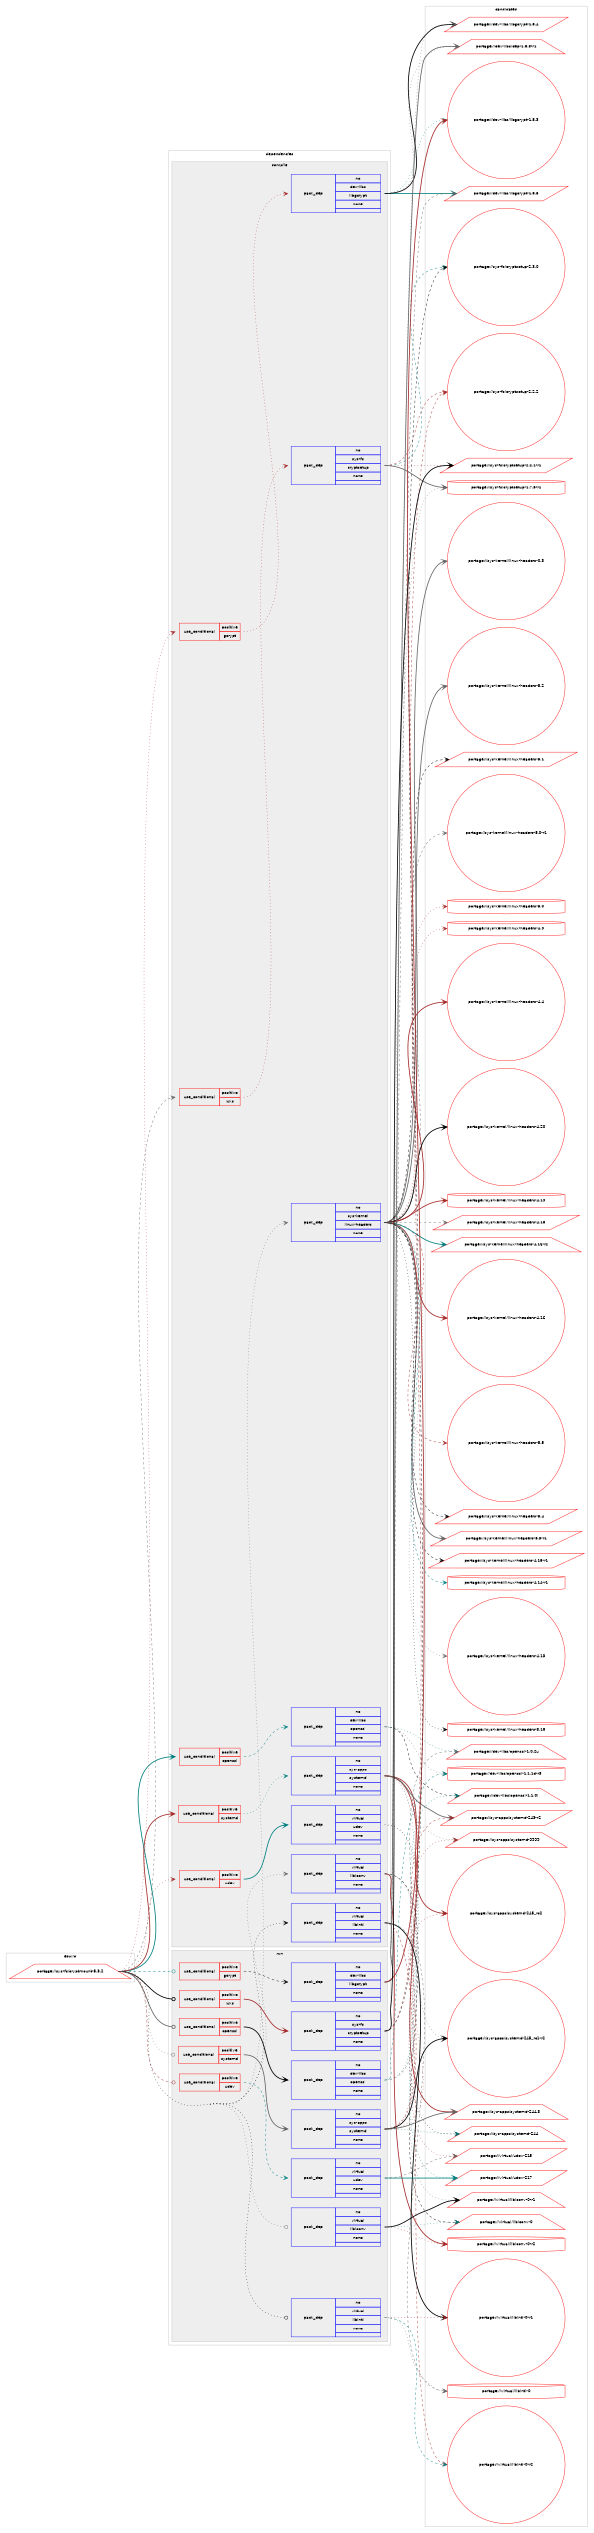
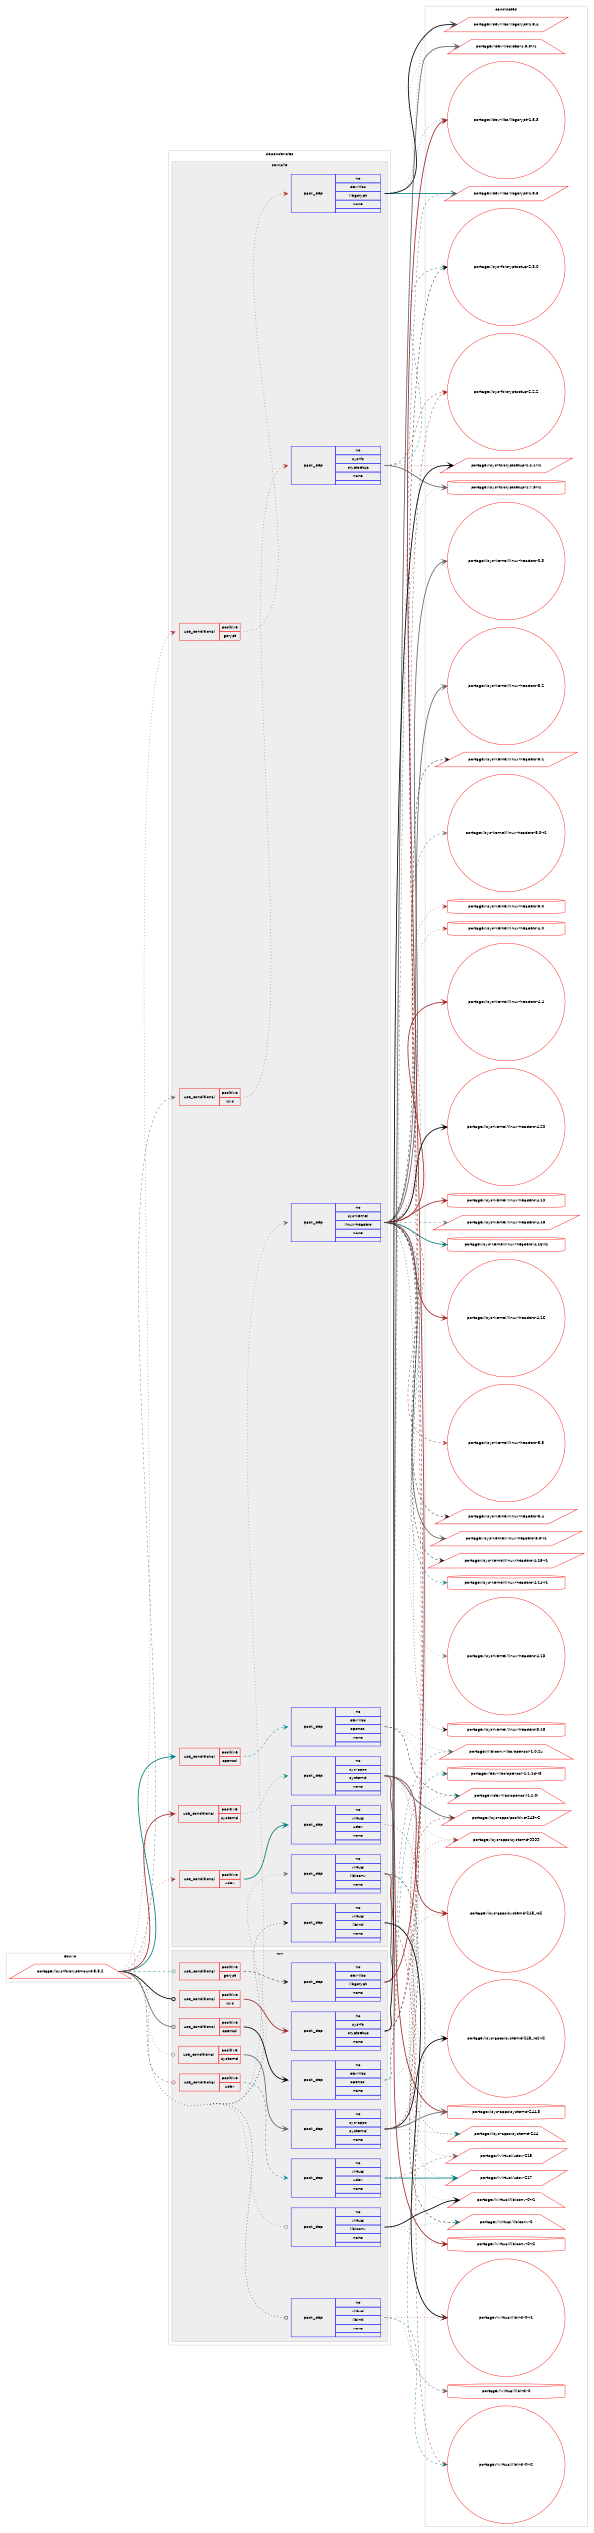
node "portage://sys-kernel/linux-headers-4.16-r2": shape trapezium -> cylinder
node "portage://dev-libs/openssl-1.0.2u": label "portage://dev-libs/openssl-1.0.2u" -> "portage://libiconv-libs/openssl-1.0.2u"
node "portage://sys-apps/systemd-243-r2": label "portage://sys-apps/systemd-243-r2" -> "portage://sys-apps/positive-243-r2"
node "portage://sys-apps/systemd-244.3": shape trapezium -> cylinder
